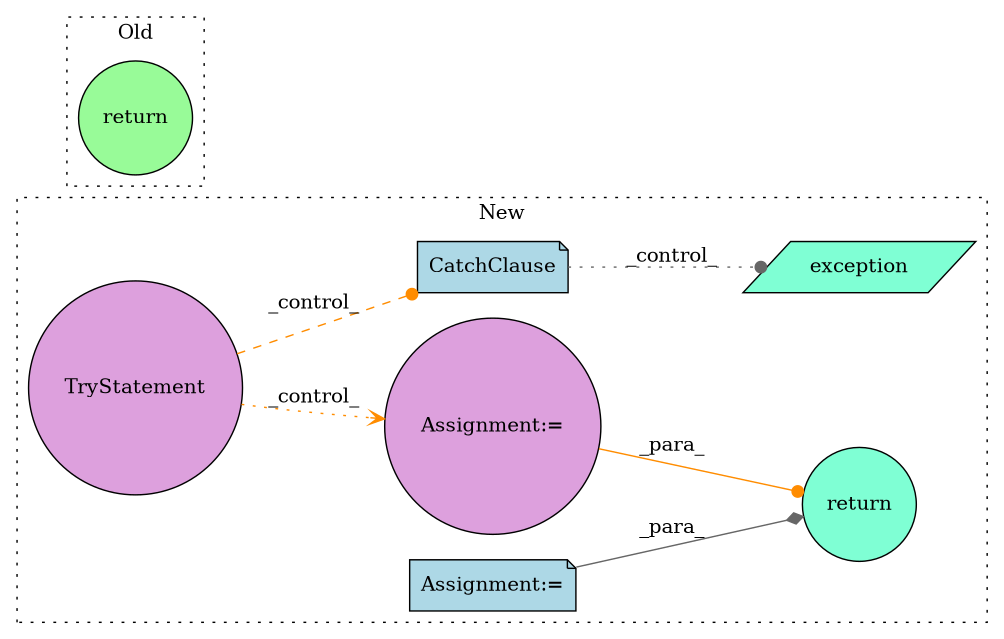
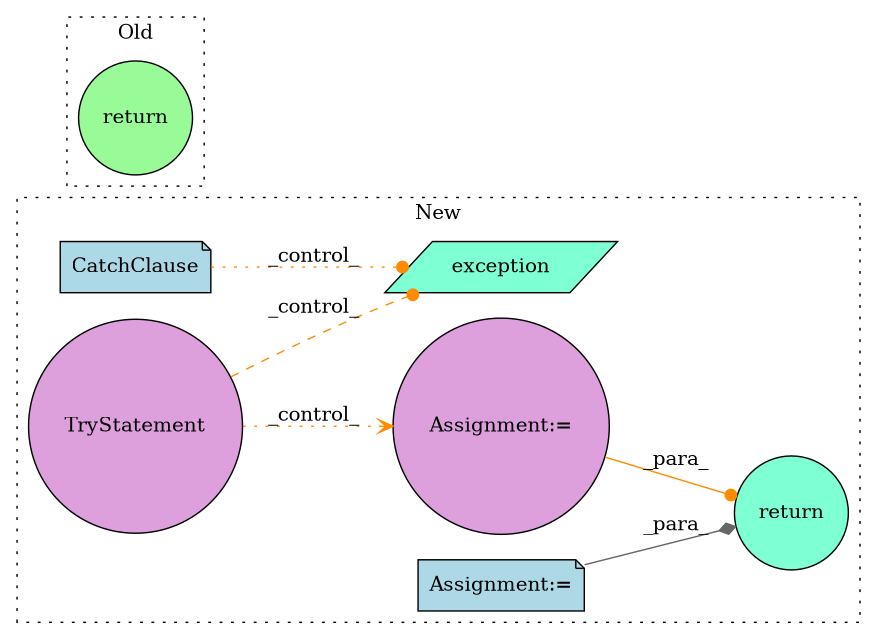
edge "CatchClause" -> "exception": color gray40 -> darkorange
edge "TryStatement" -> "CatchClause": now "TryStatement" -> "exception"
